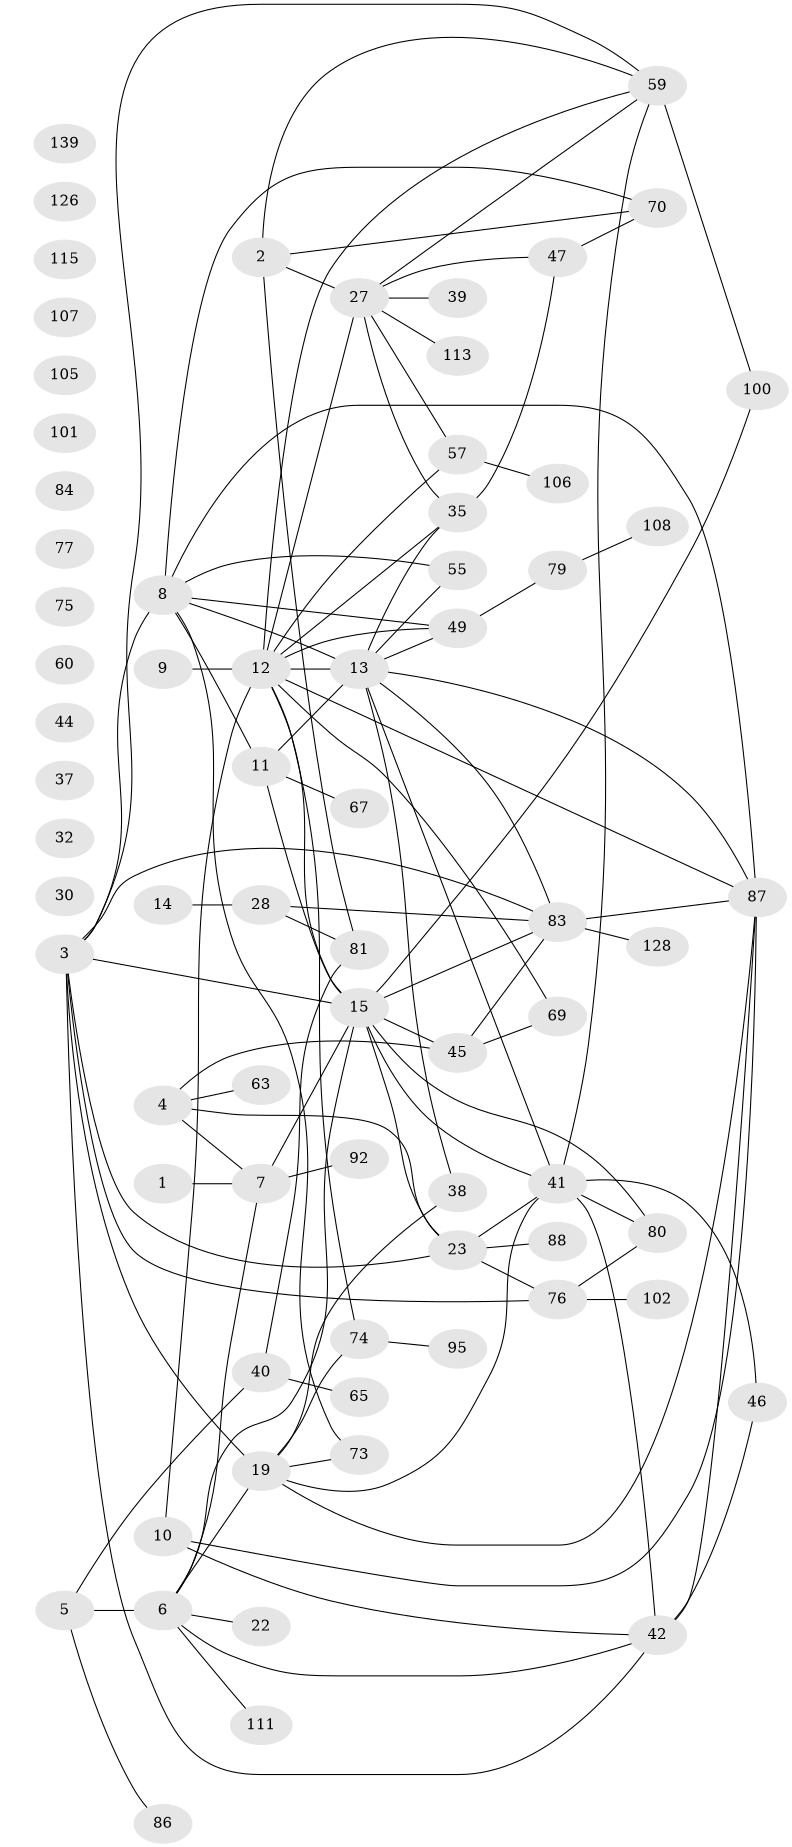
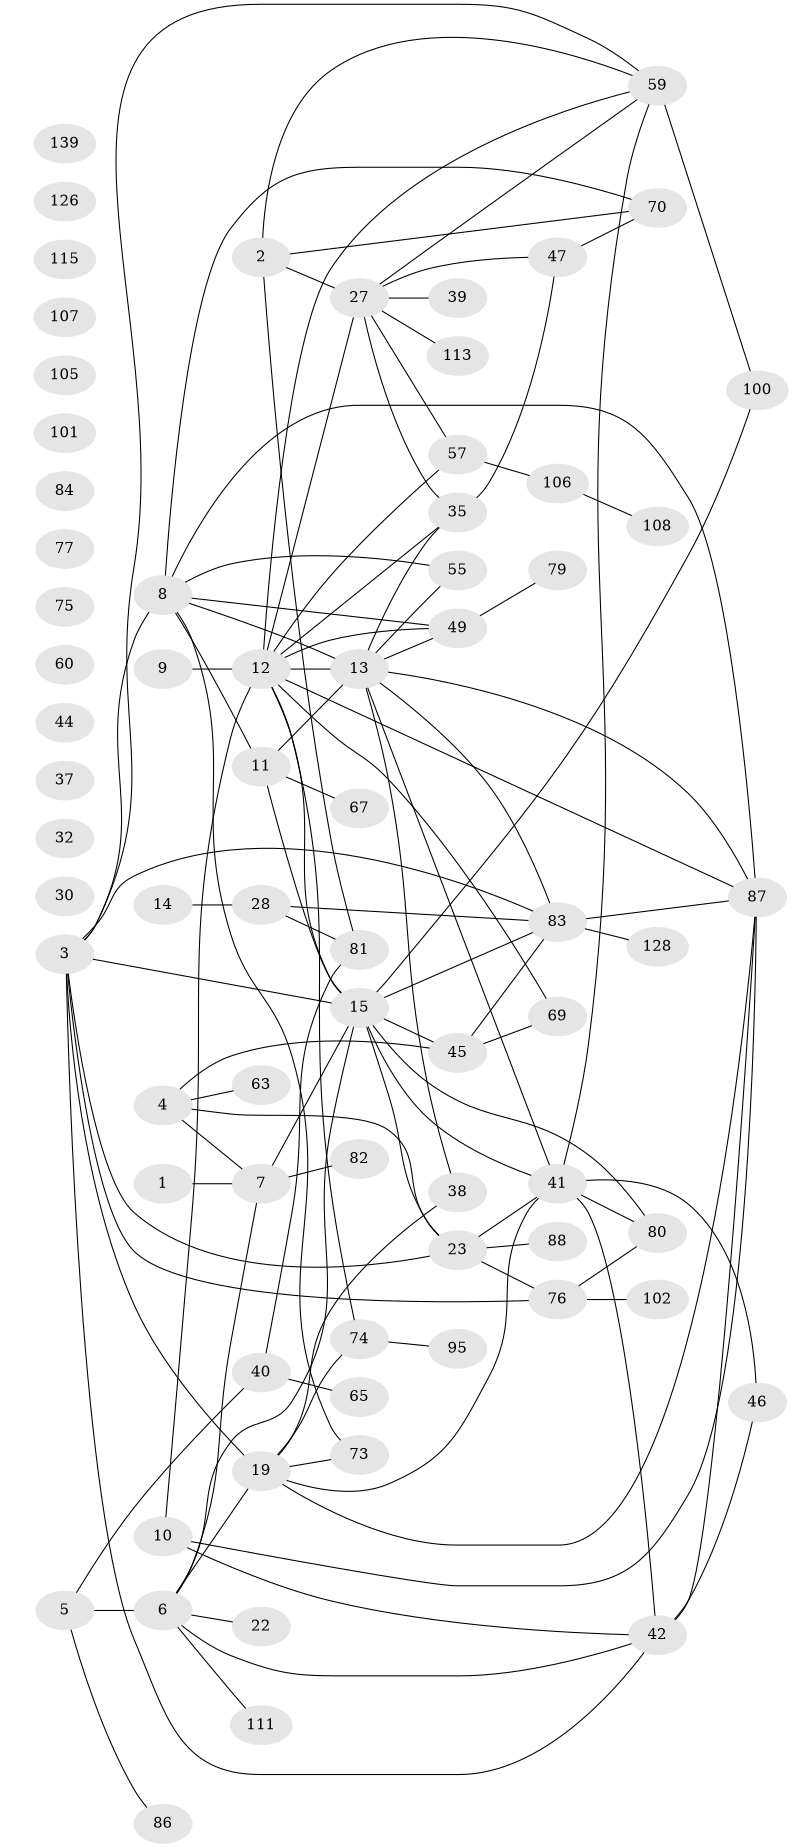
edge "108" -- "79": now "108" -- "106"
node "92": label "92" -> "82"
